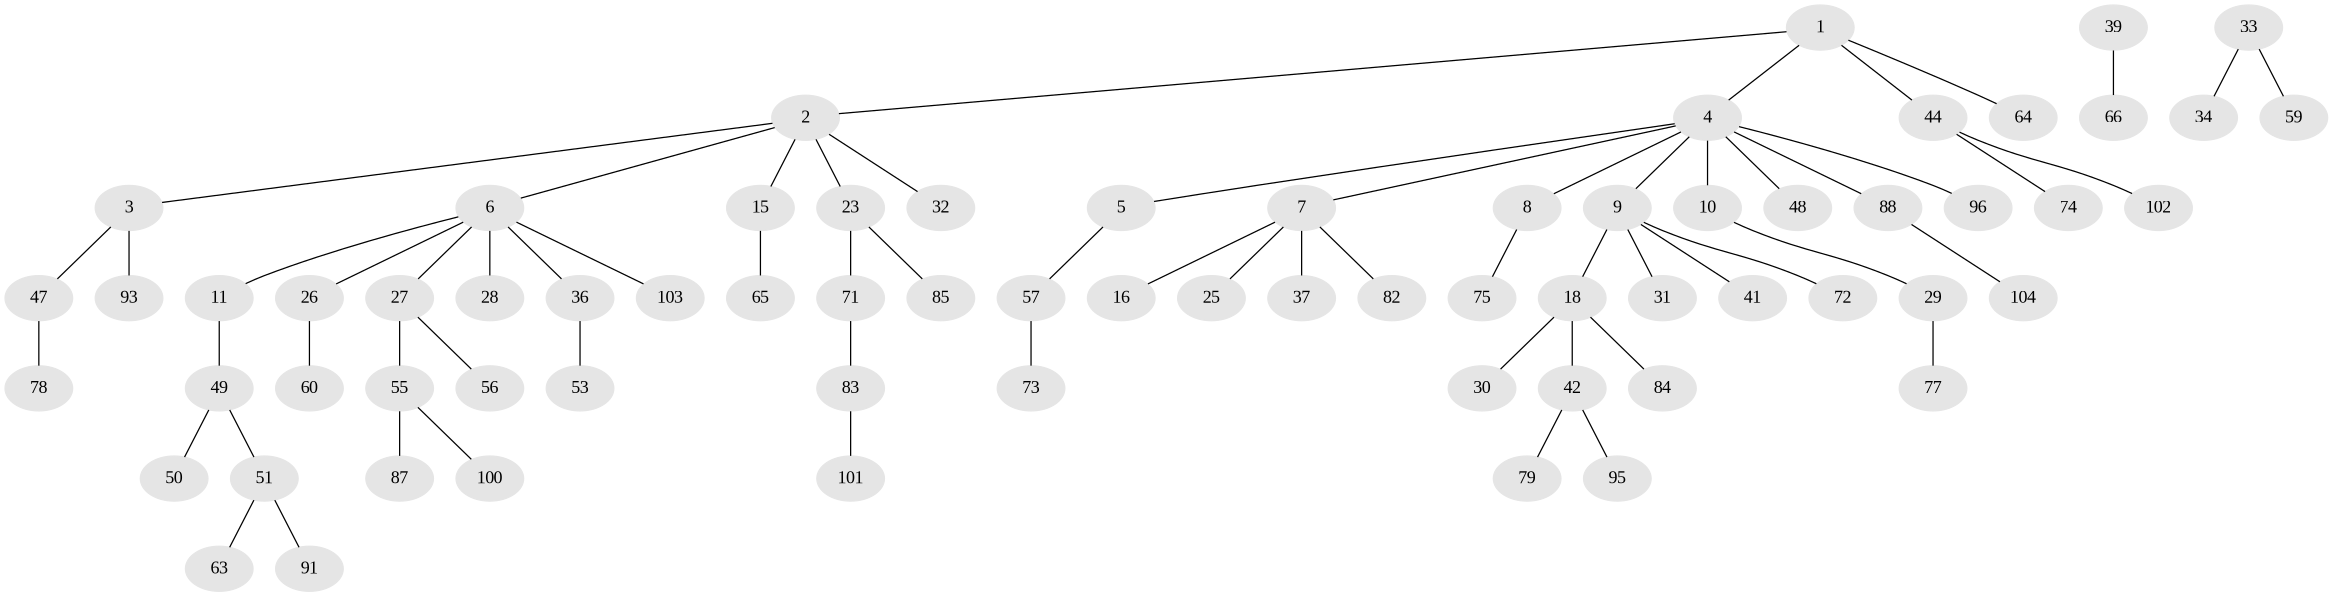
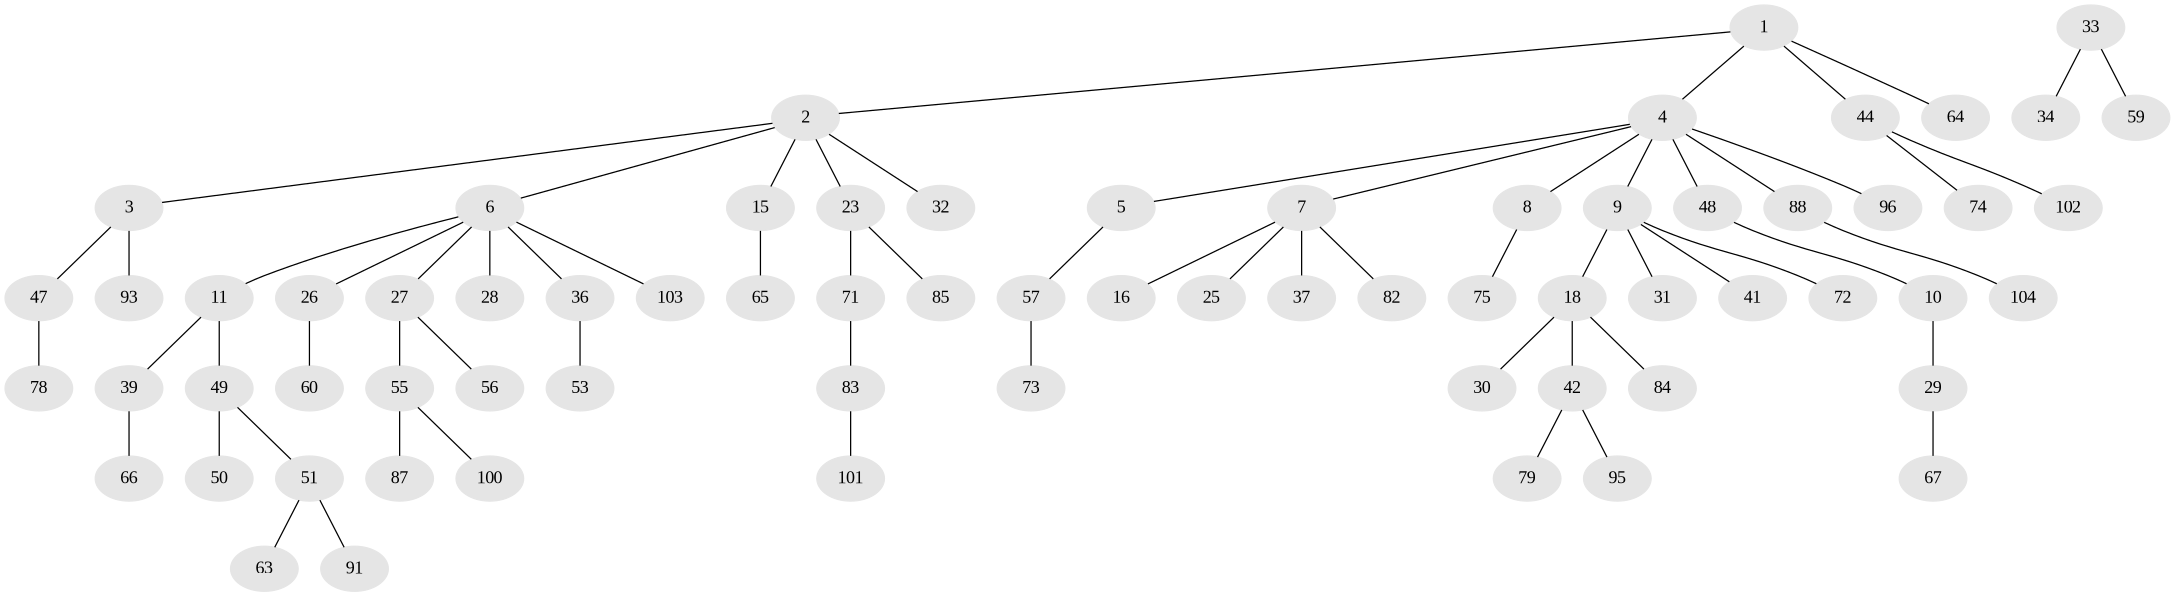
edge "4" -- "10": now "48" -- "10"
edge "11" -- "39": added
node "77": label "77" -> "67"
